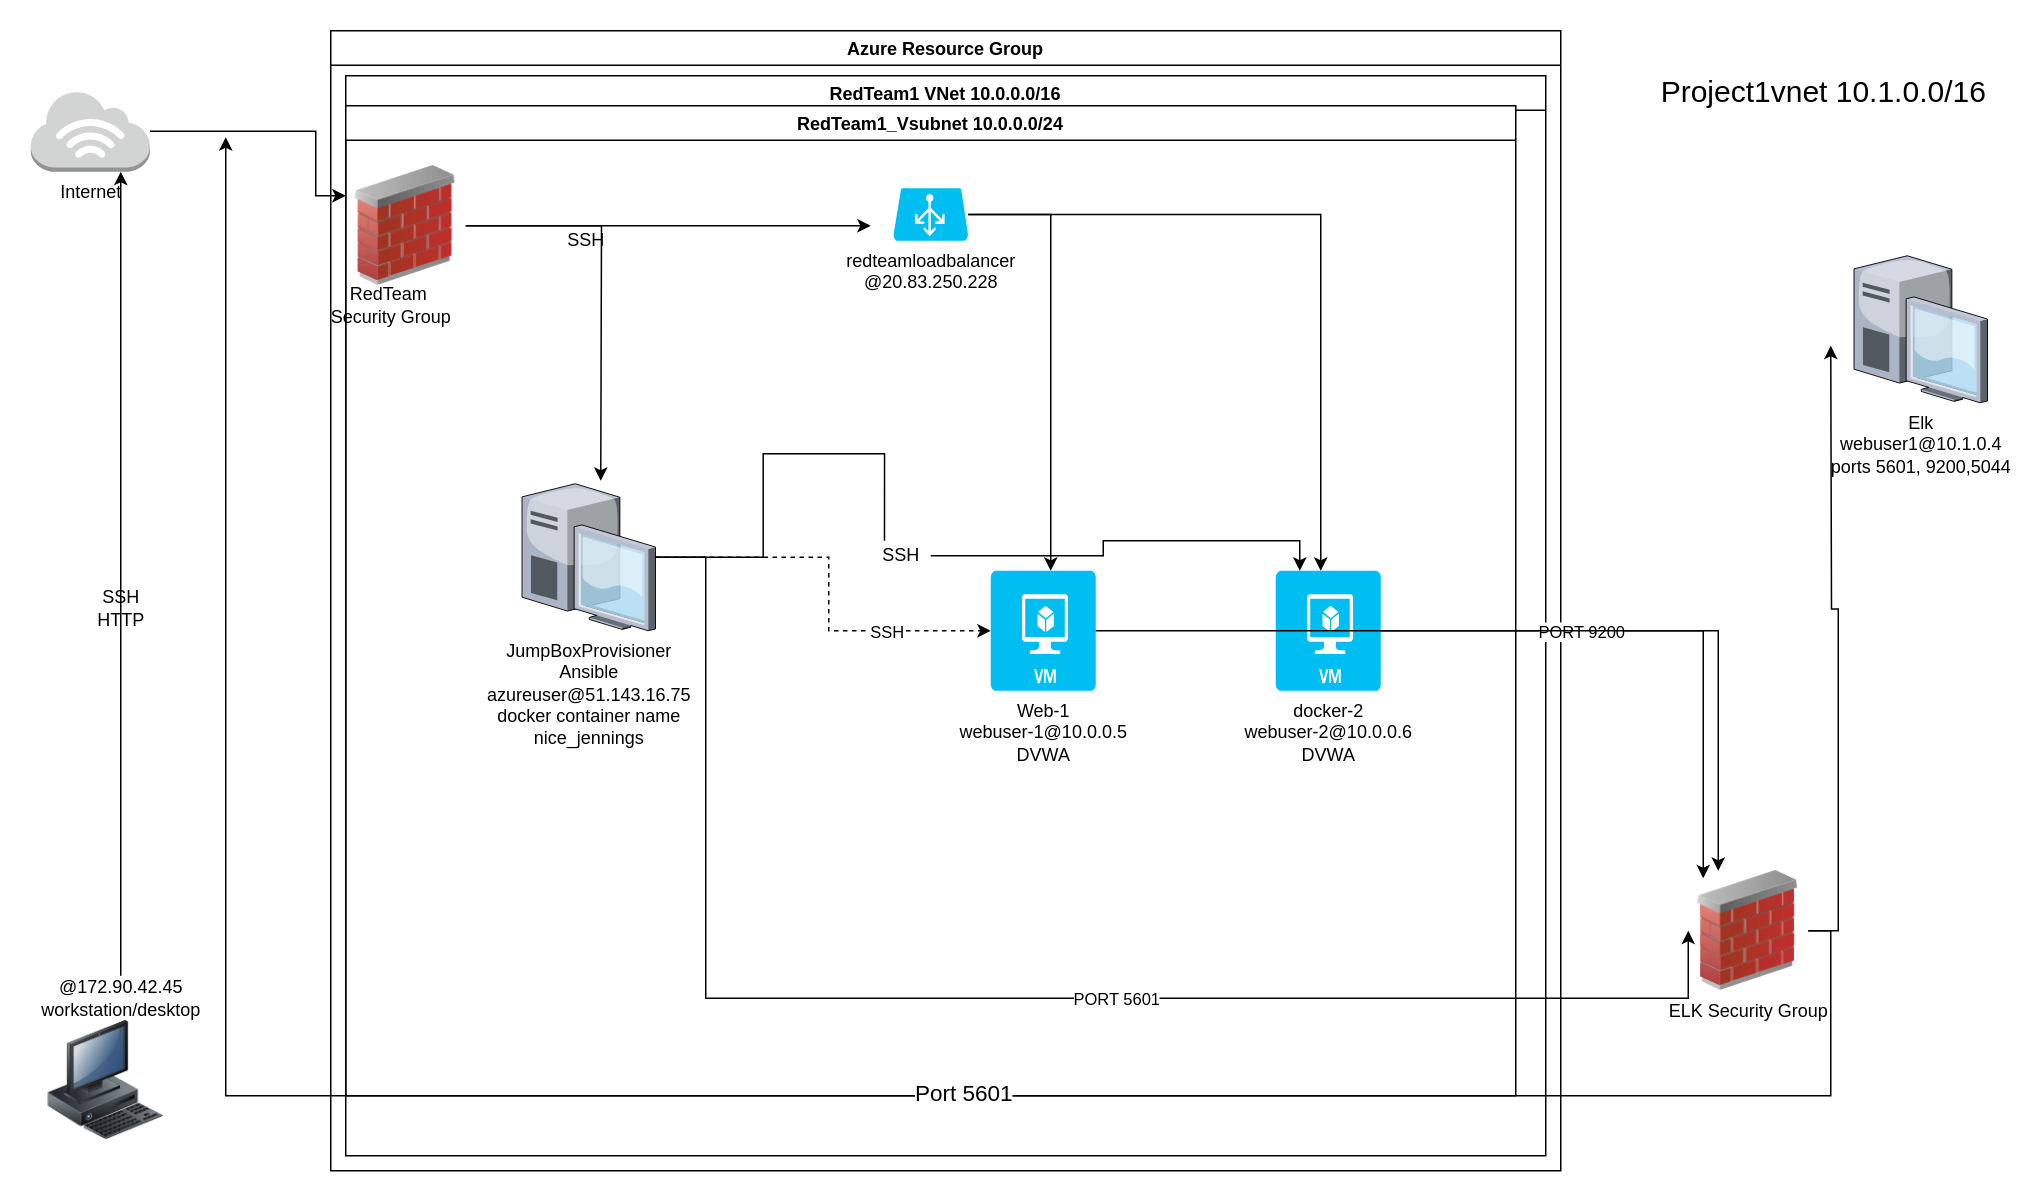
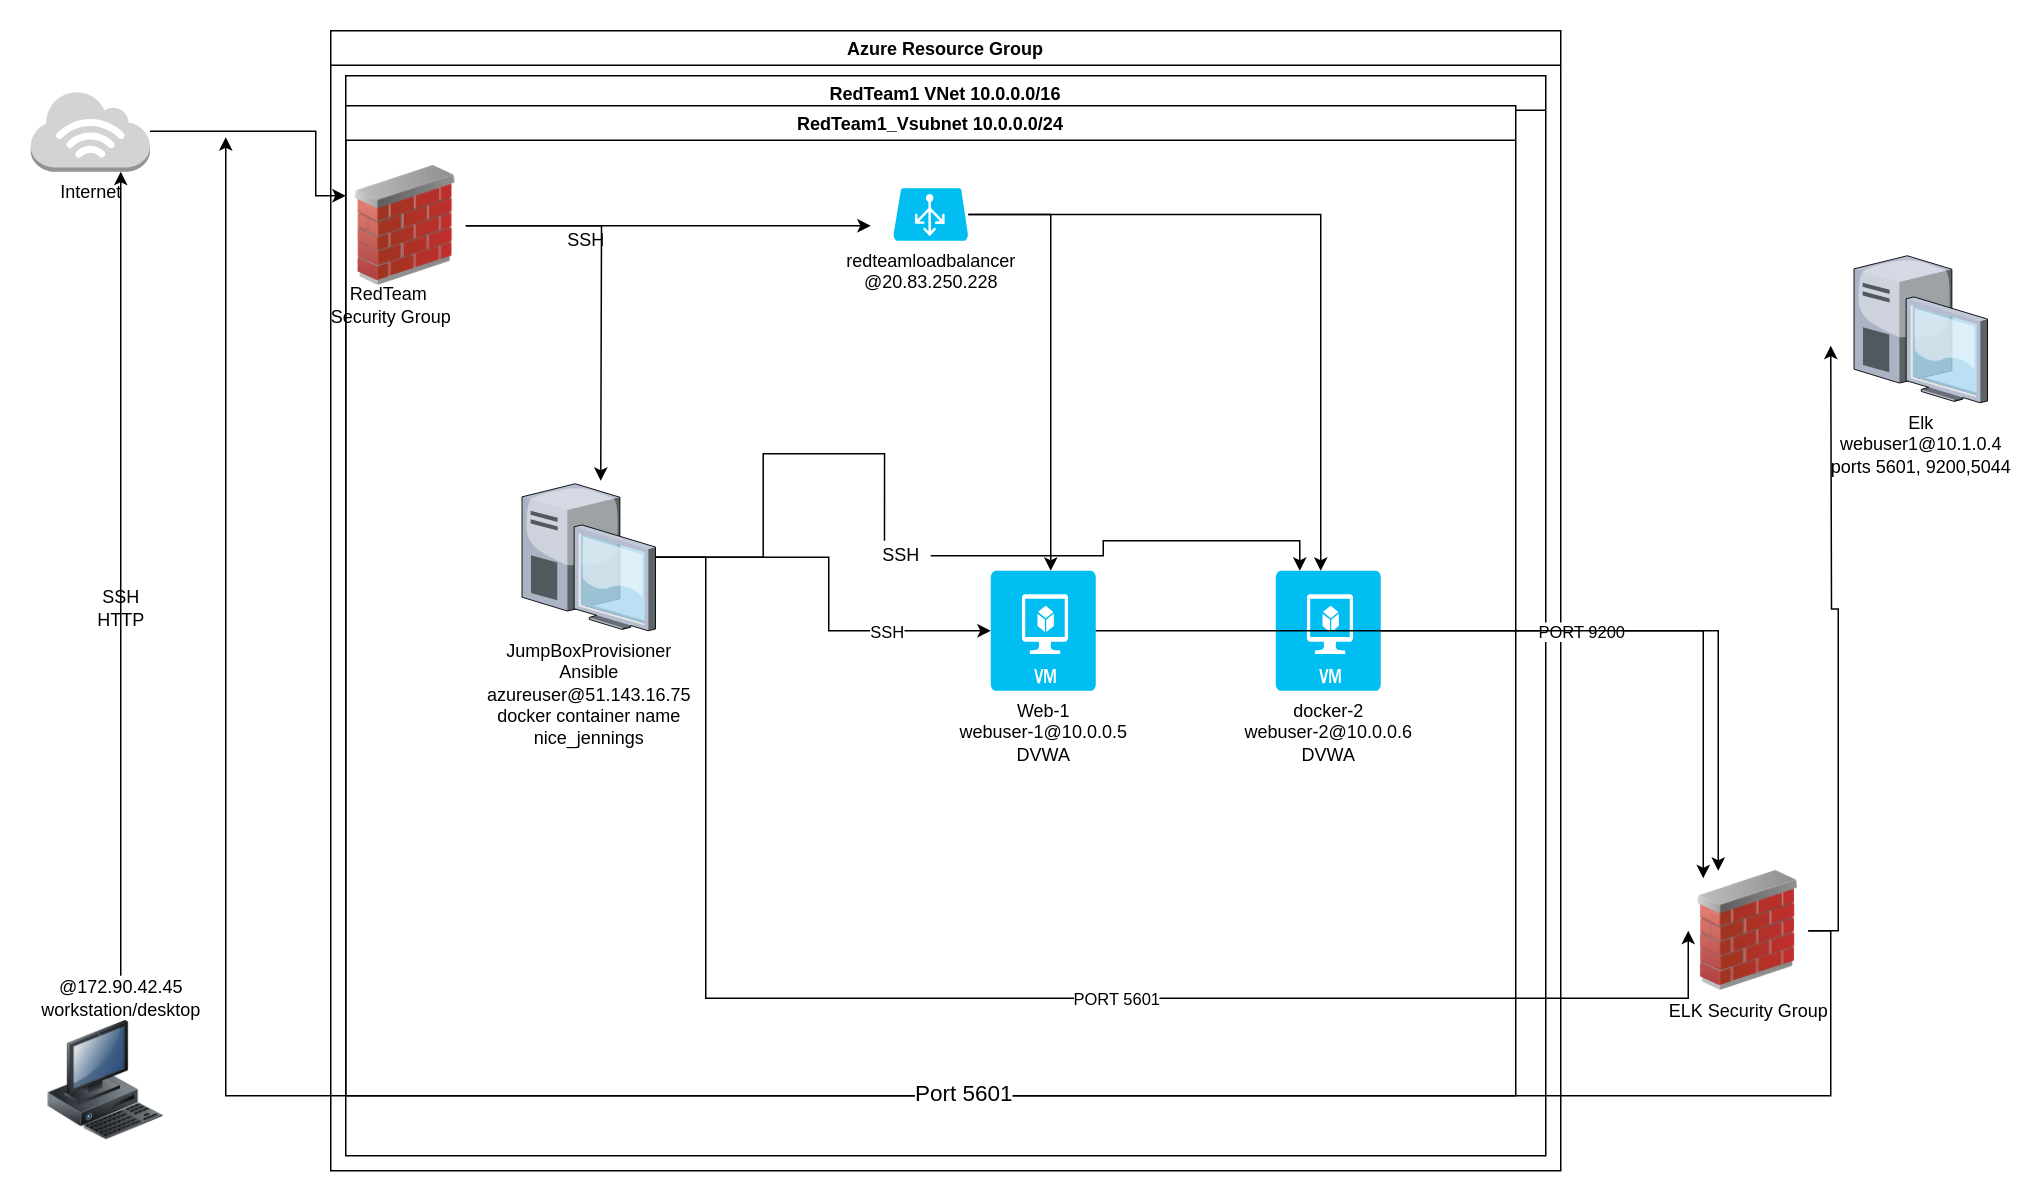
node "Project1vnet 10.1.0.0/16": removed
edge "JumpBoxProvisioner Ansible azureuser@51.143.16.75 docker container name nice_jennings" -> "Web-1 webuser-1@10.0.0.5 DVWA": style dashed -> solid
